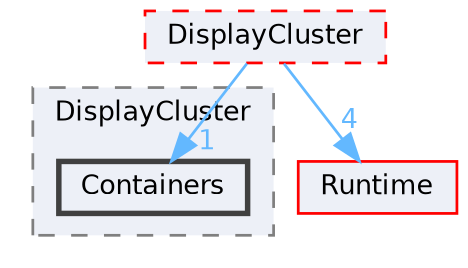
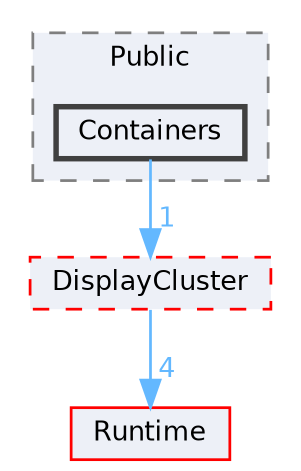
edge "DisplayCluster" -> "Containers": reversed
cluster "DisplayCluster": label "DisplayCluster" -> "Public"
